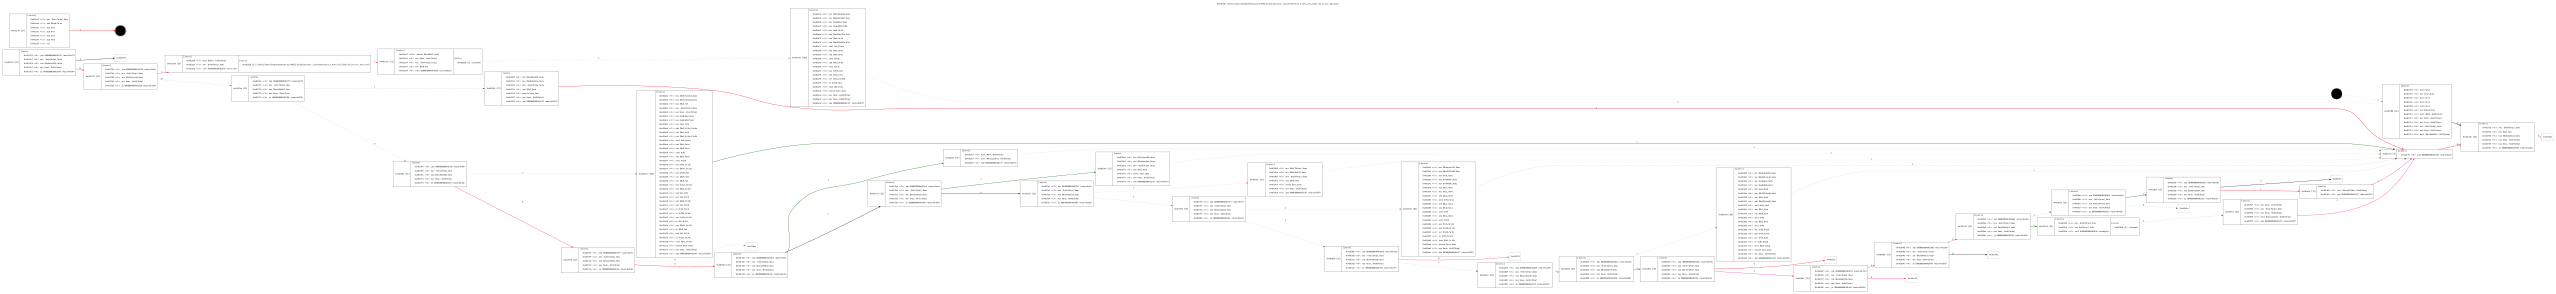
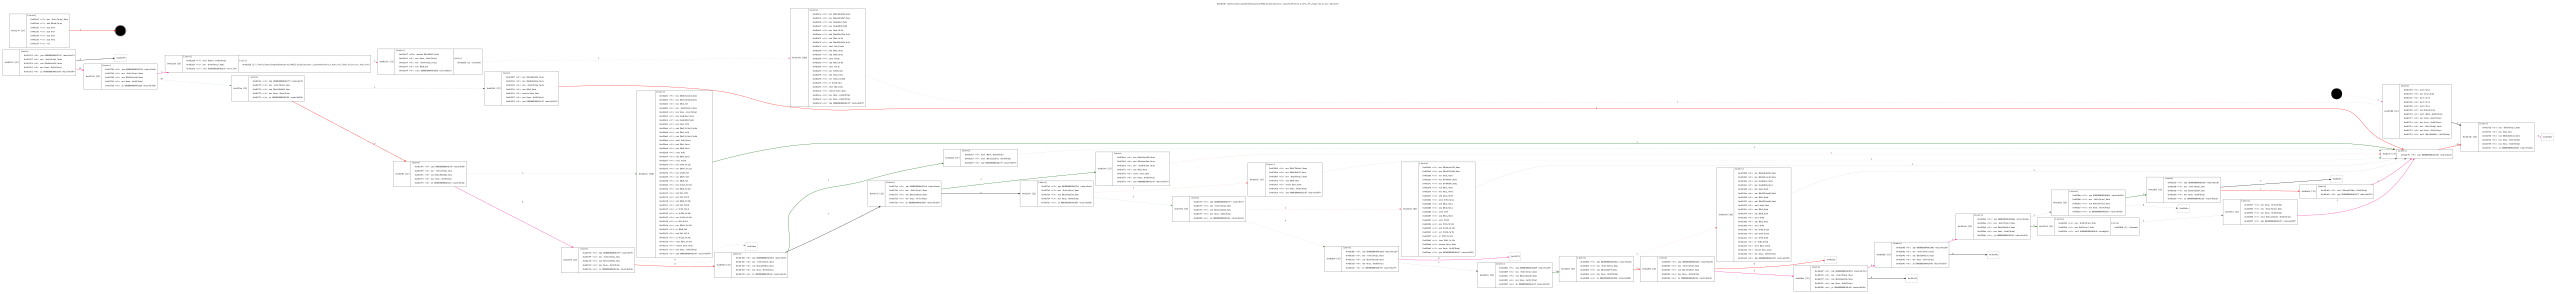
edge "0x40176e [22]" -> "0x401784 [22]": style dotted -> bold
edge "0x401824 [25]" -> "0x40183d [25]": style dotted -> bold
edge "0x40186f [25]" -> "0x401c58": color deeppink -> black
